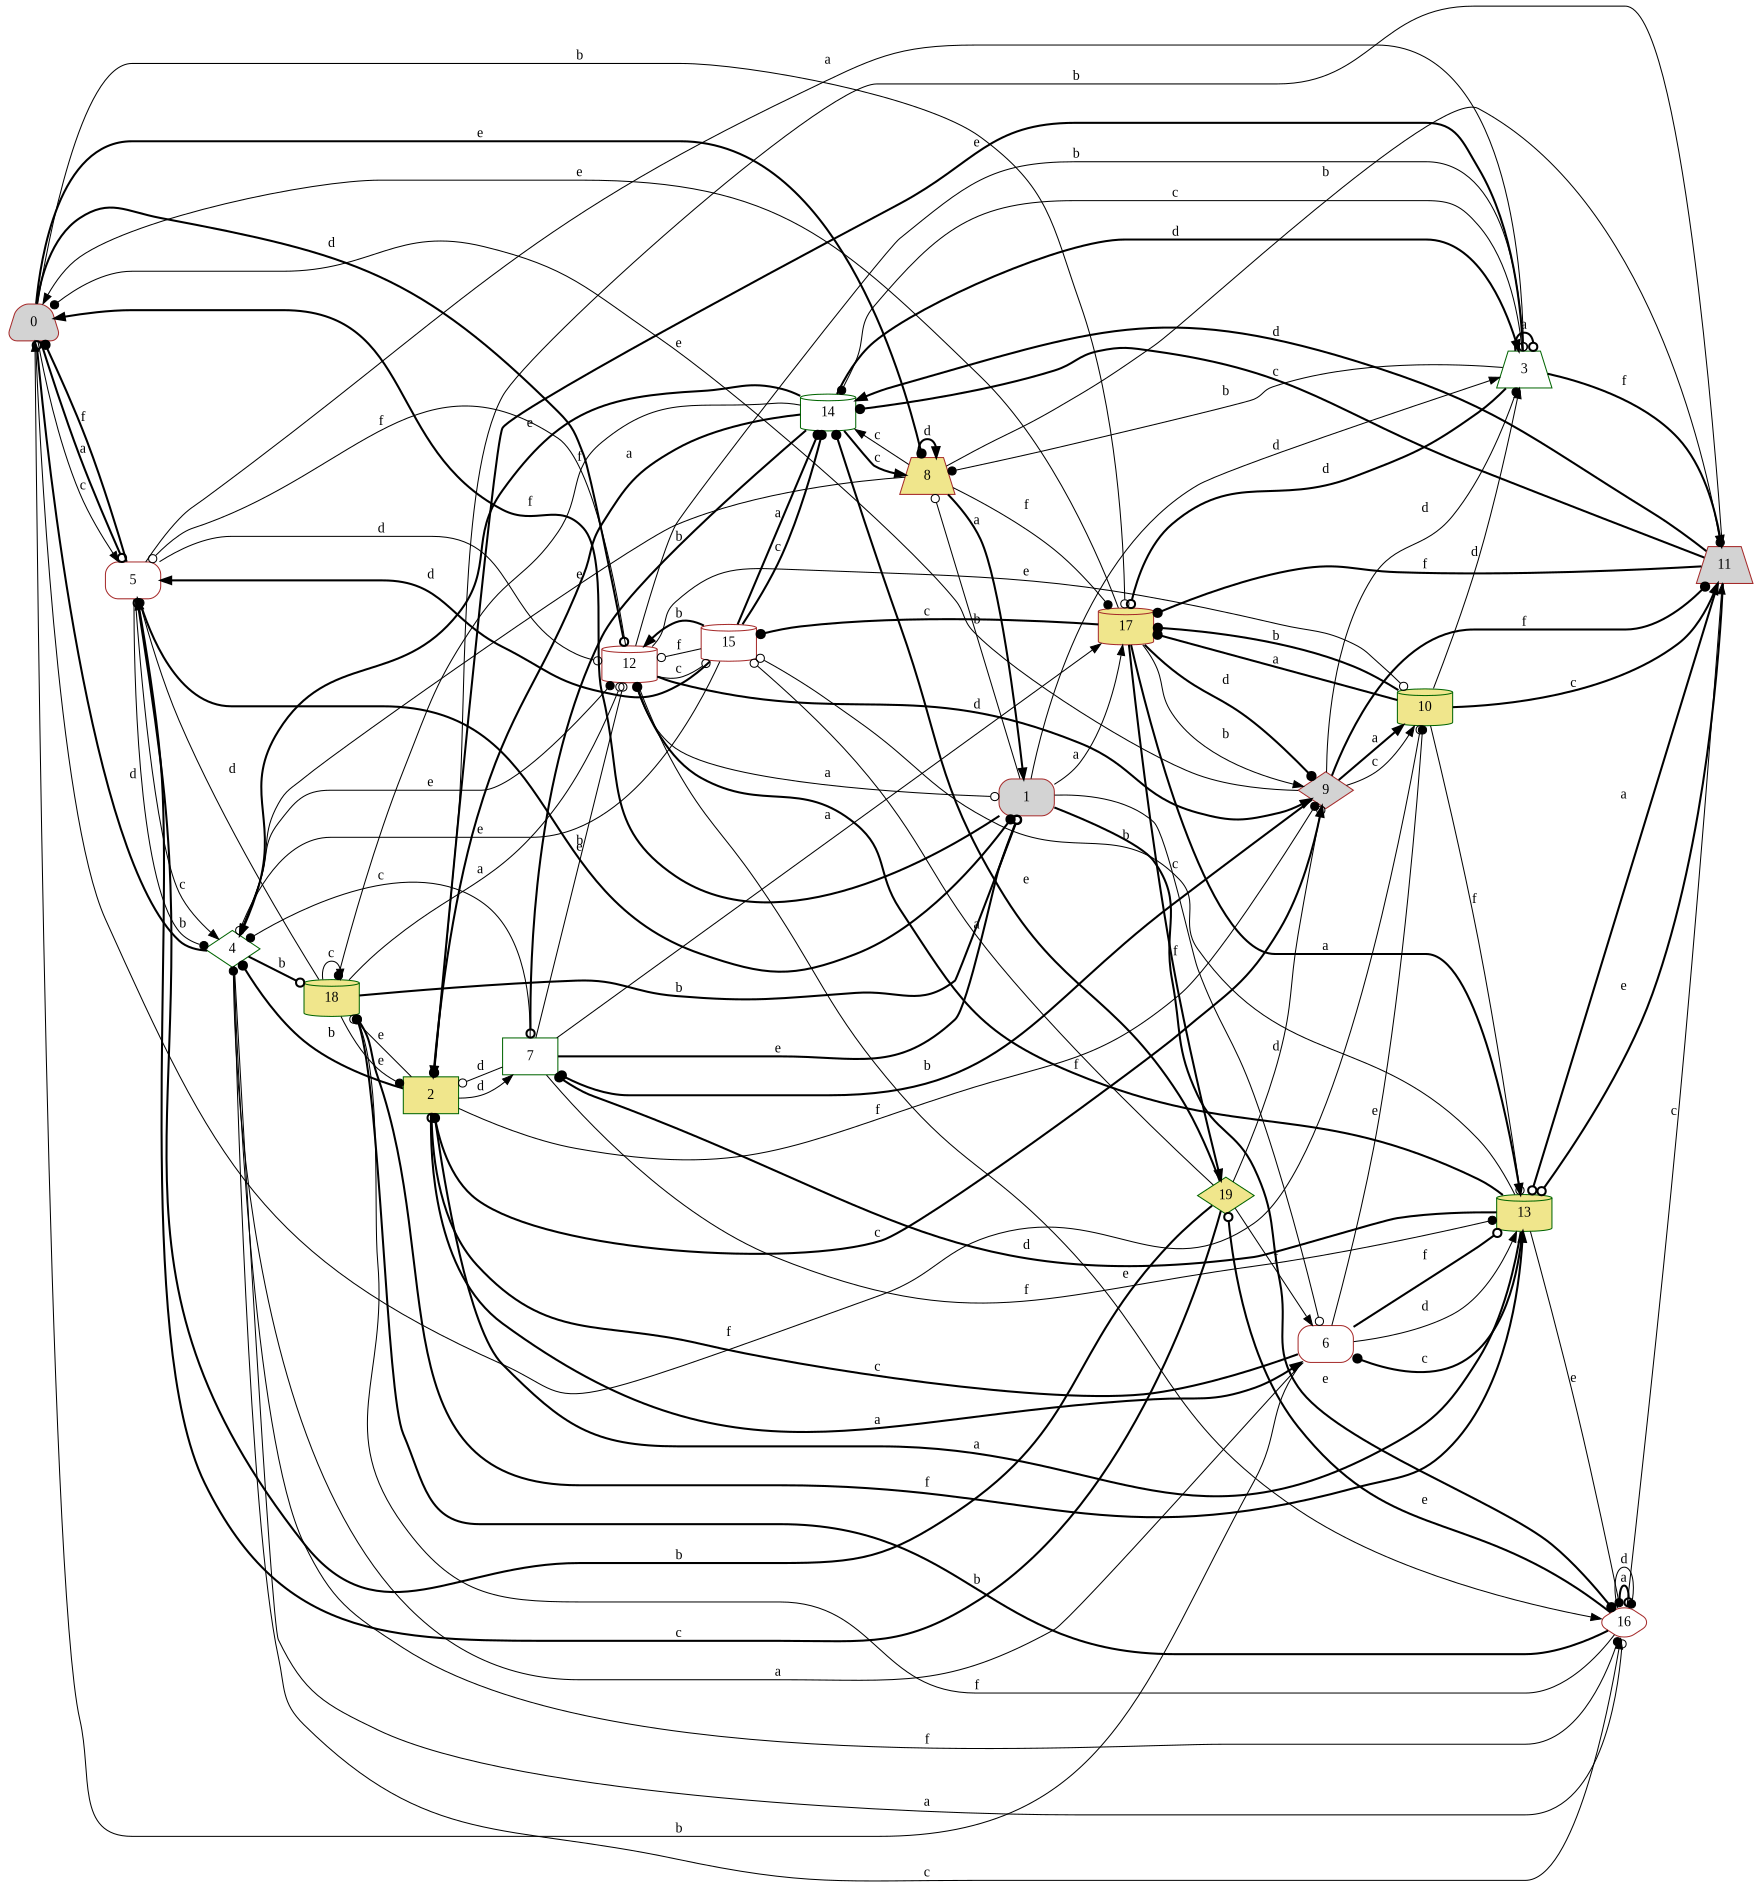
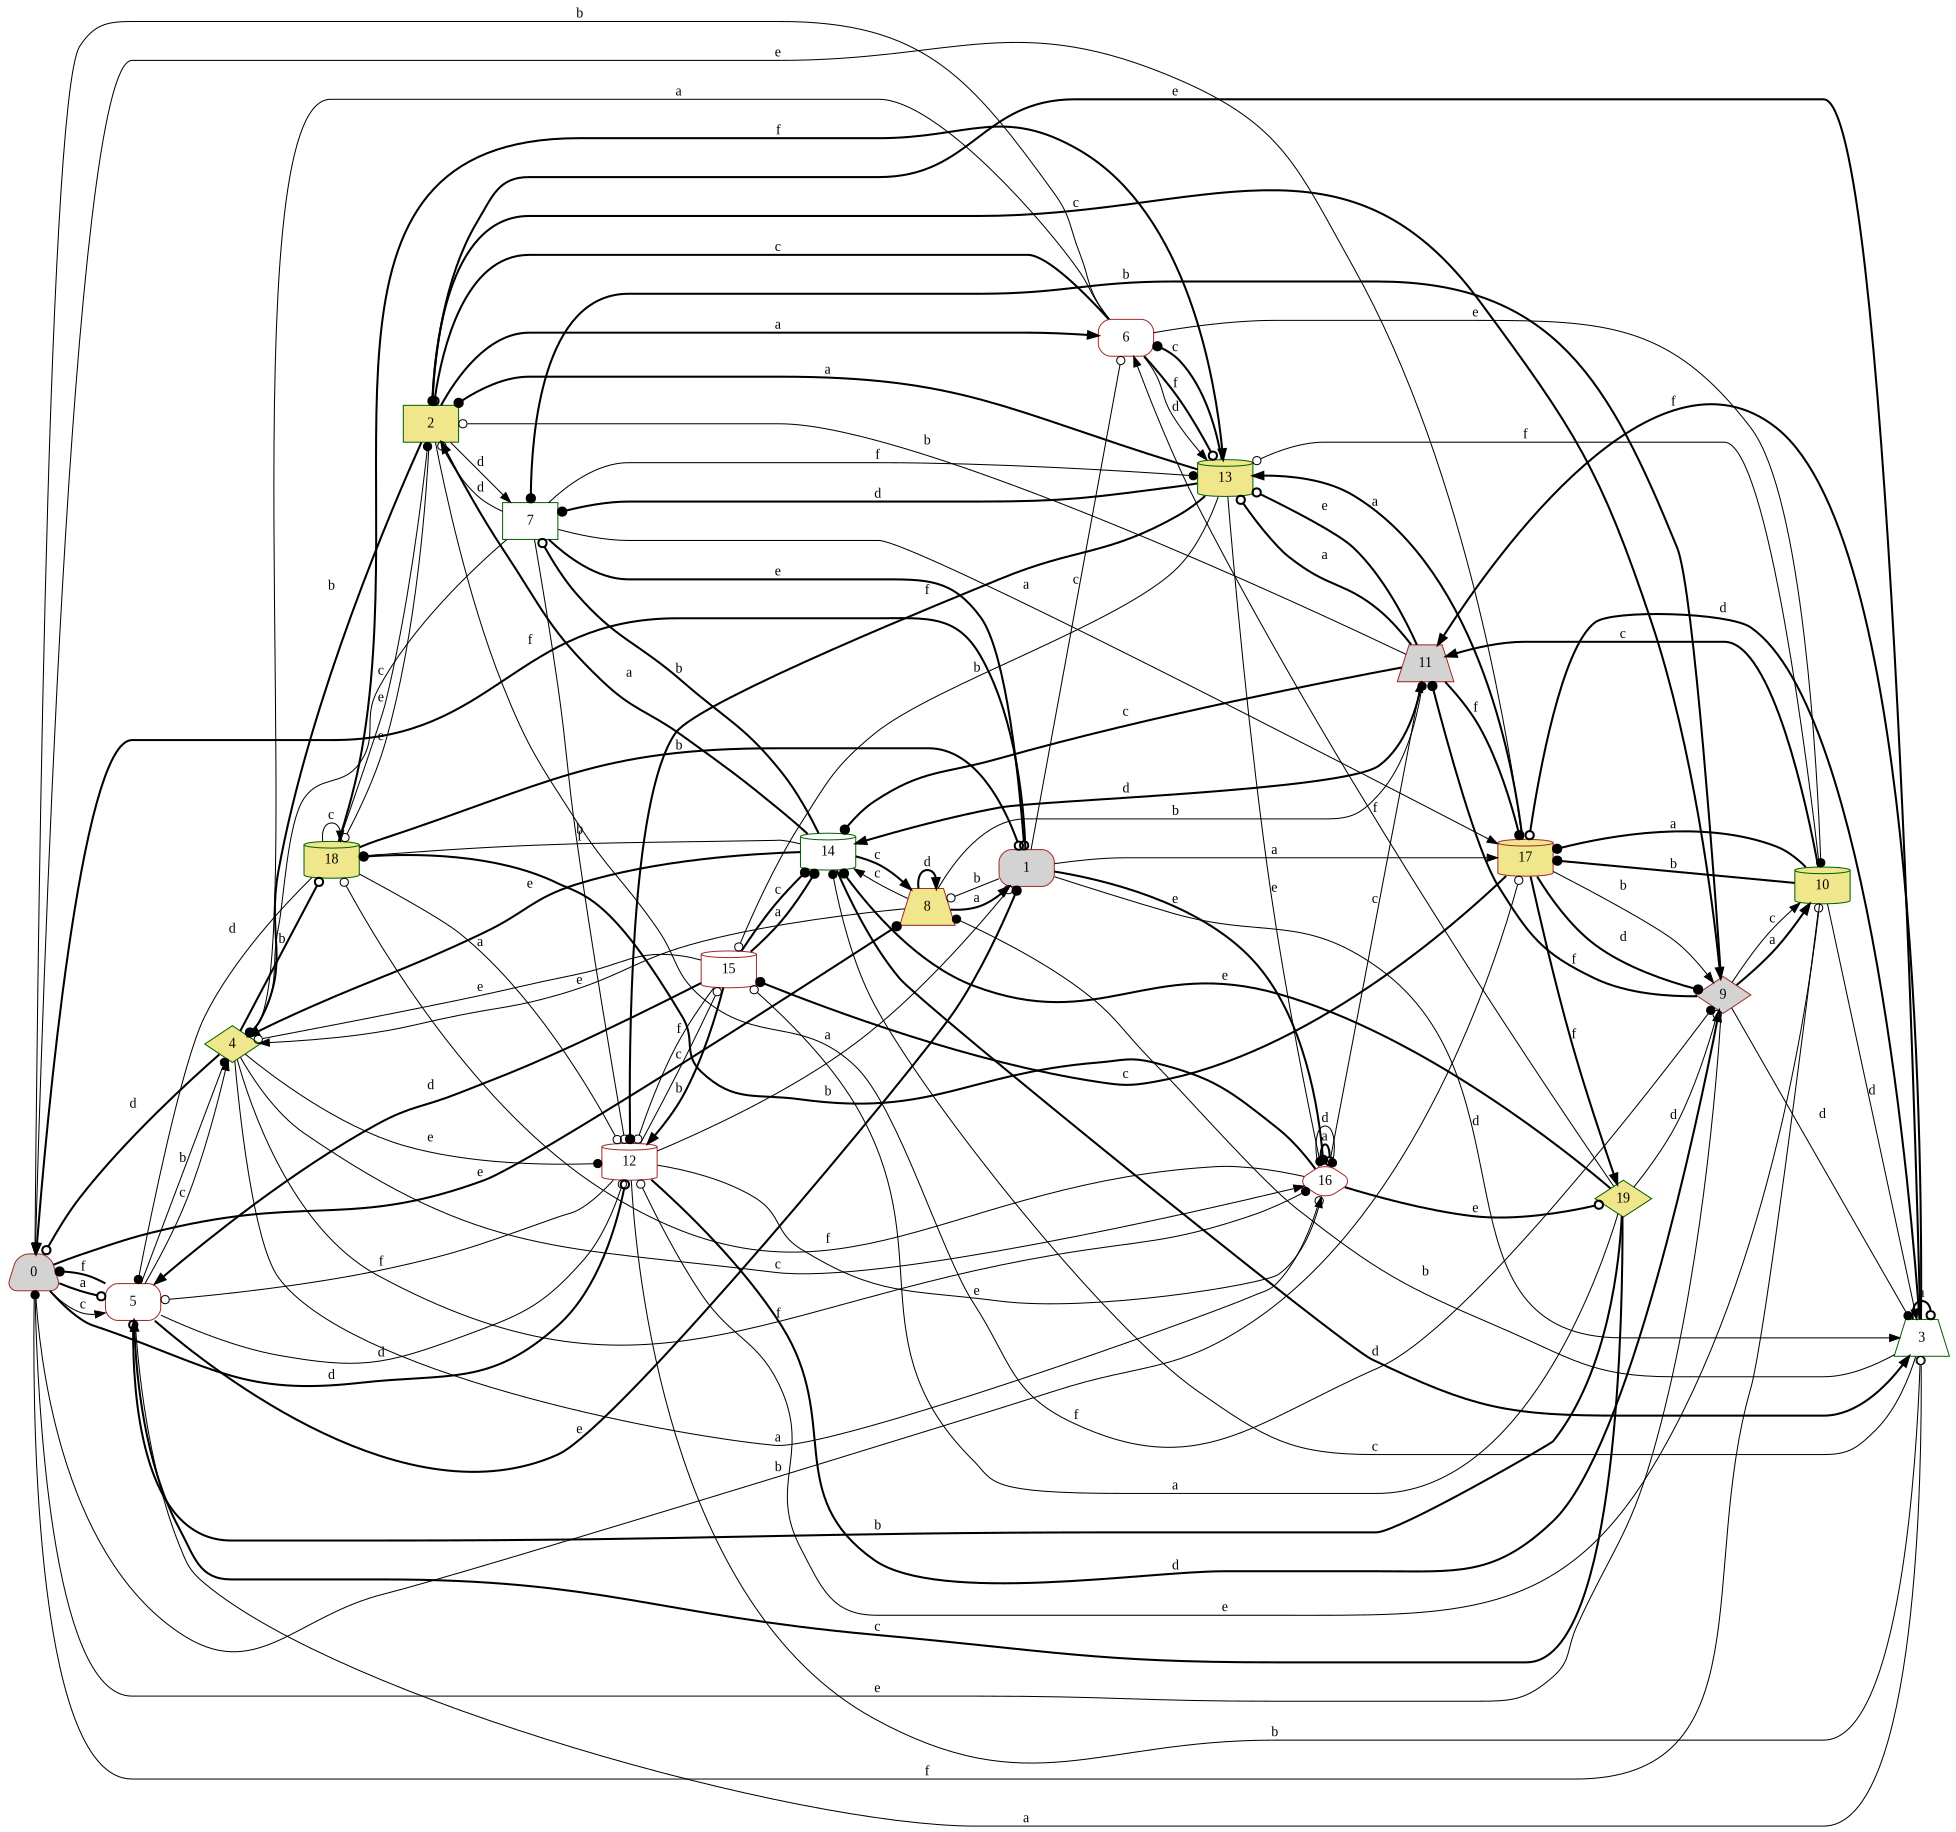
edge "8" -> "17": removed, label "f"
edge "12" -> "10": reversed
node "4": fillcolor white -> khaki
